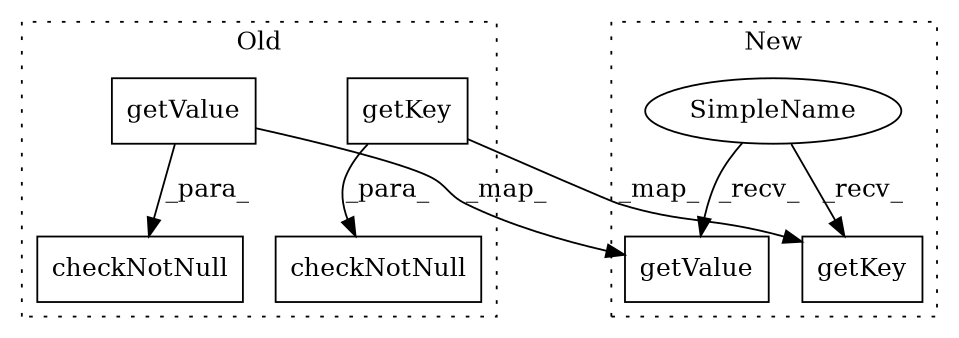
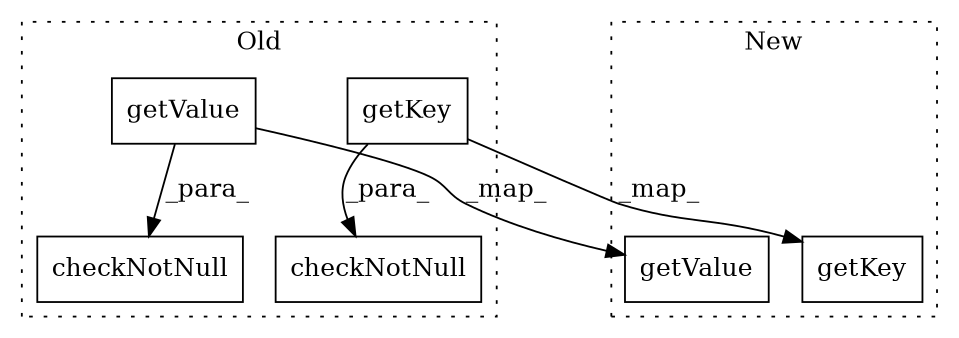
node "SimpleName": removed
